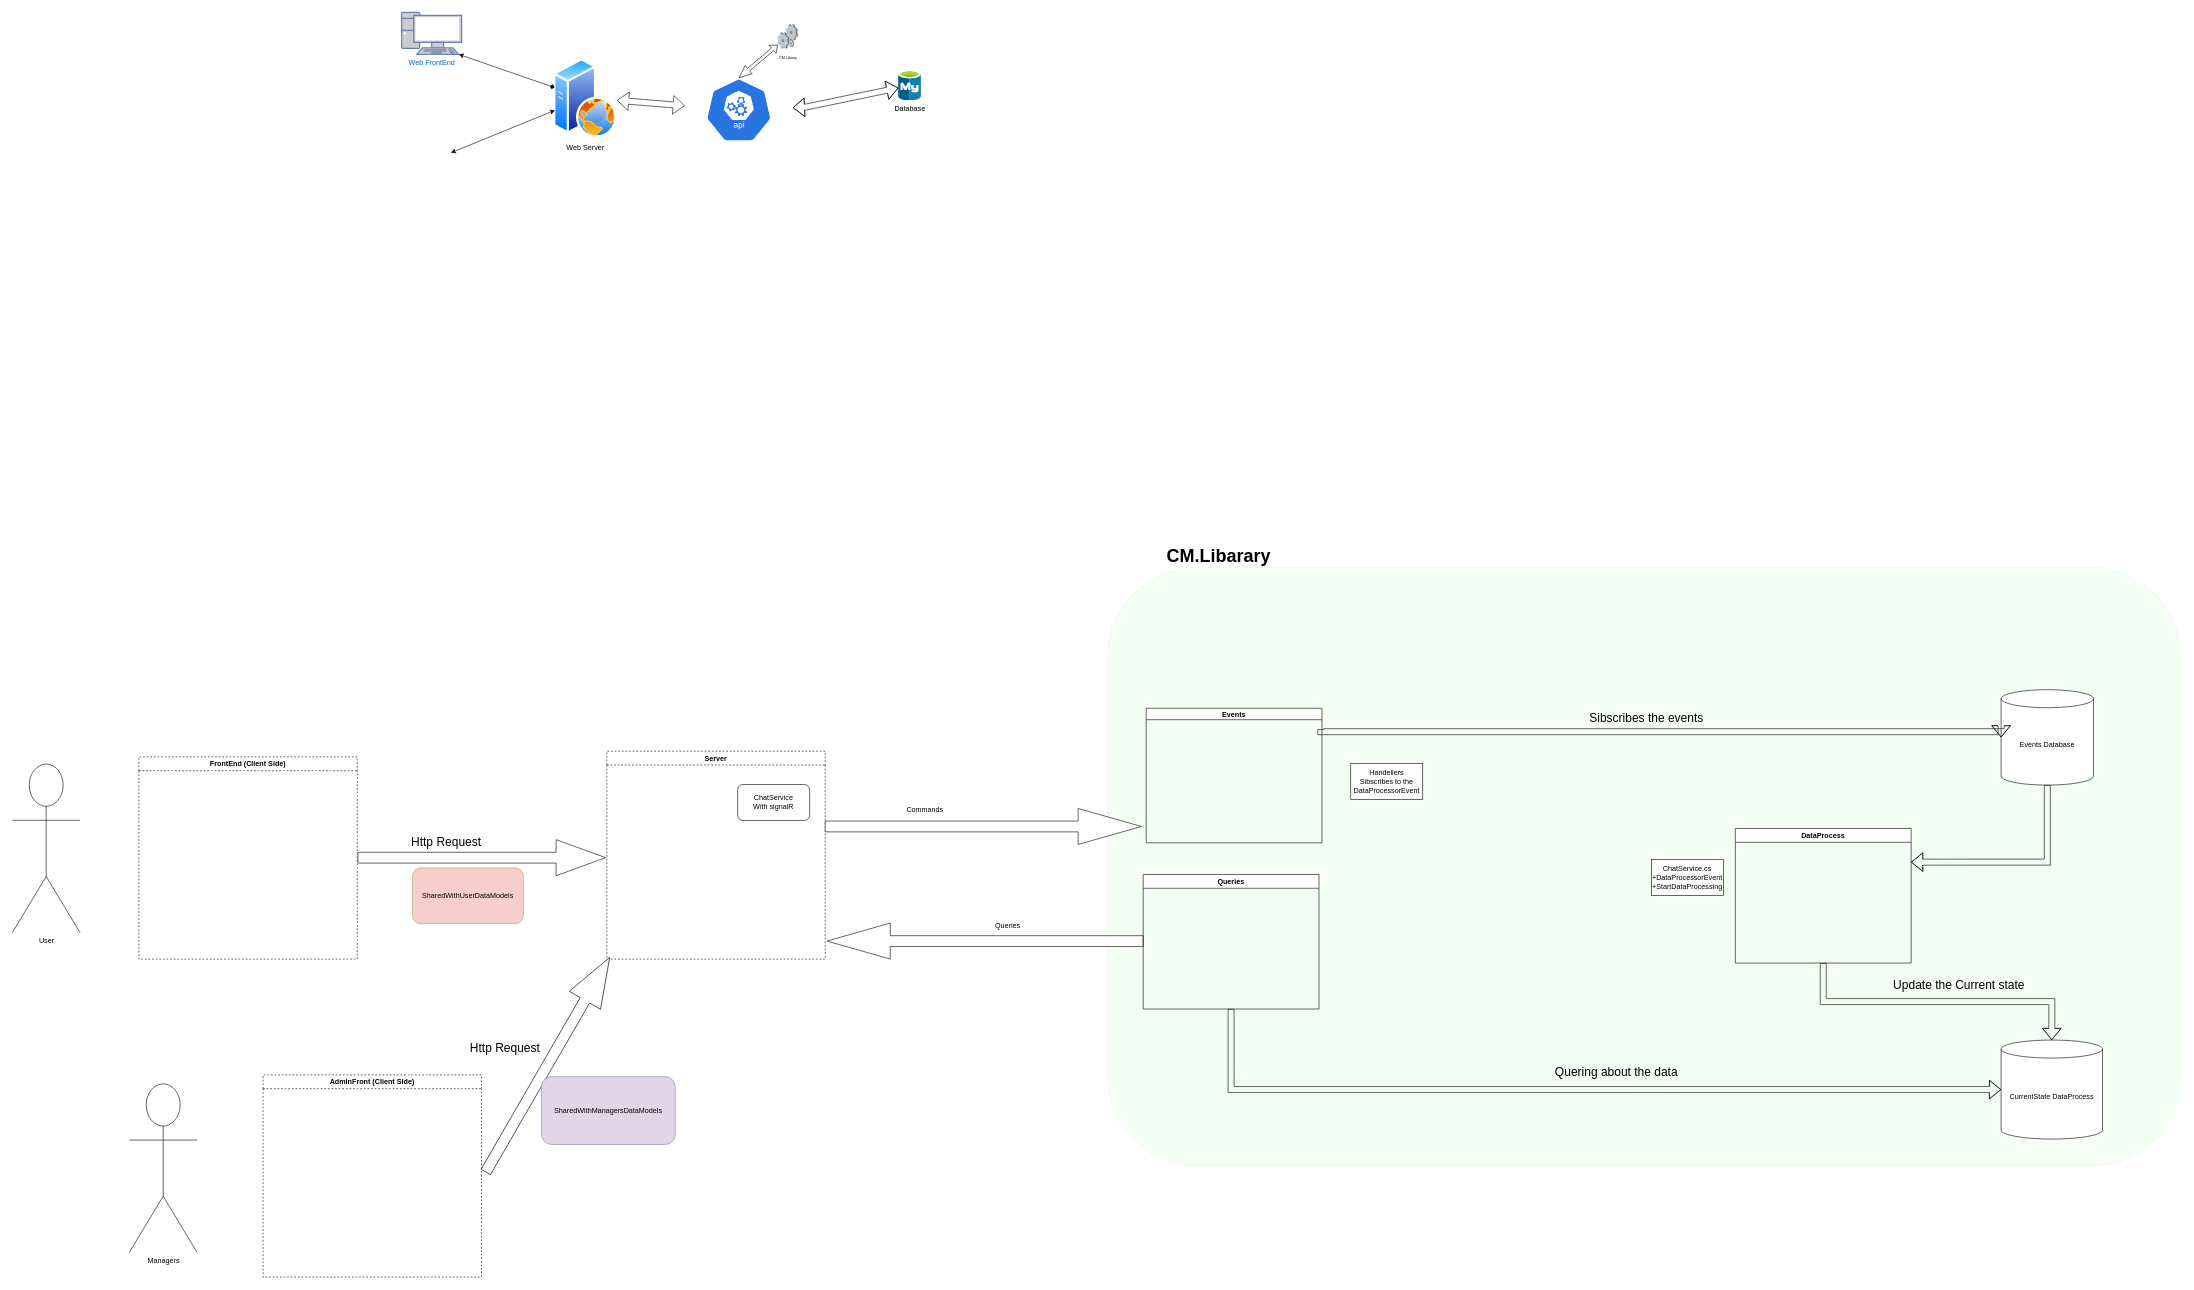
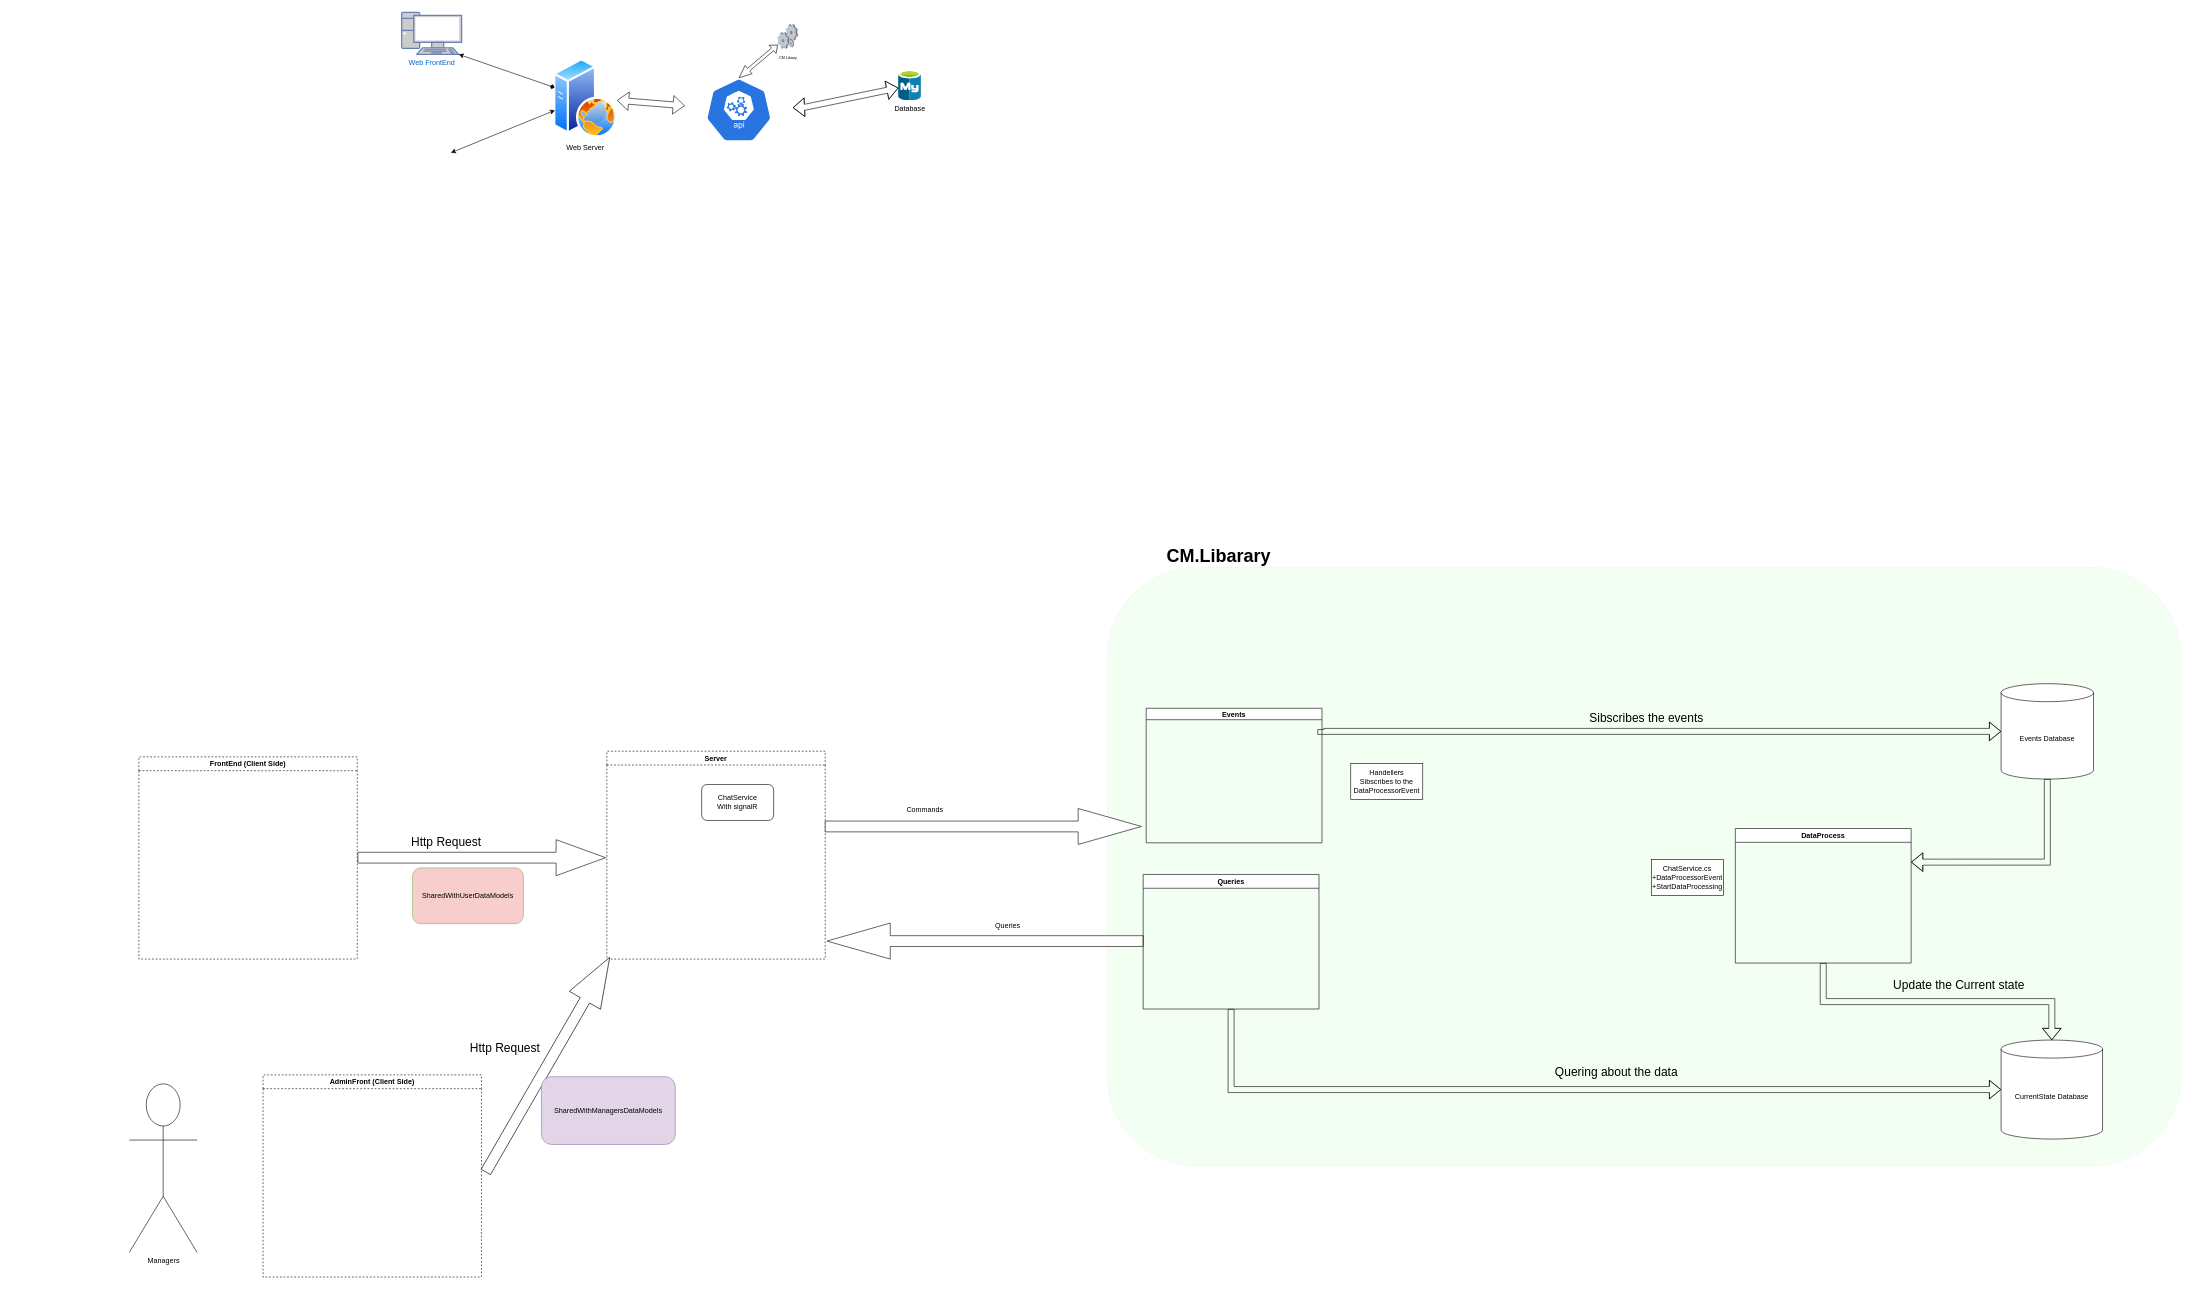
node "Events Database": moved (2048, 737) -> (2048, 731)
node "ChatService With signalR": moved (774, 803) -> (738, 803)
node "User": removed
node "CurrentState DataProcess": label "CurrentState DataProcess" -> "CurrentState Database"
